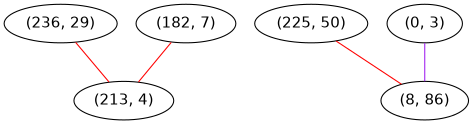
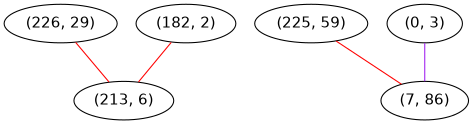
node "(236, 29)": label "(236, 29)" -> "(226, 29)"
node "(182, 7)": label "(182, 7)" -> "(182, 2)"
node "(225, 50)": label "(225, 50)" -> "(225, 59)"
node "(213, 4)": label "(213, 4)" -> "(213, 6)"
node "(8, 86)": label "(8, 86)" -> "(7, 86)"
